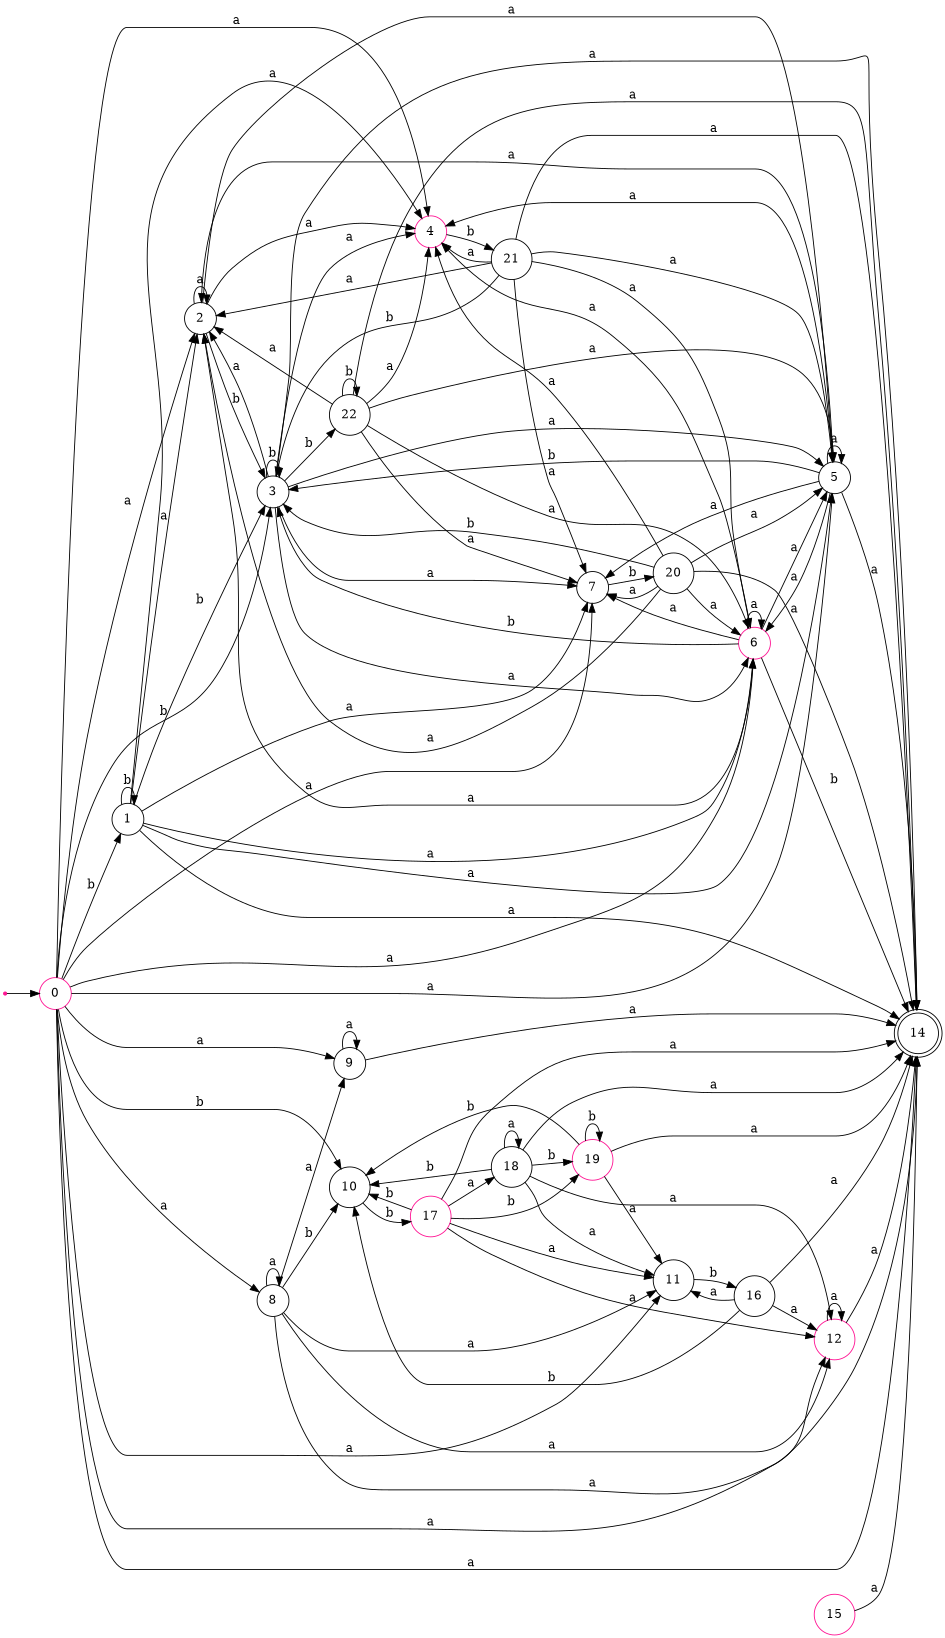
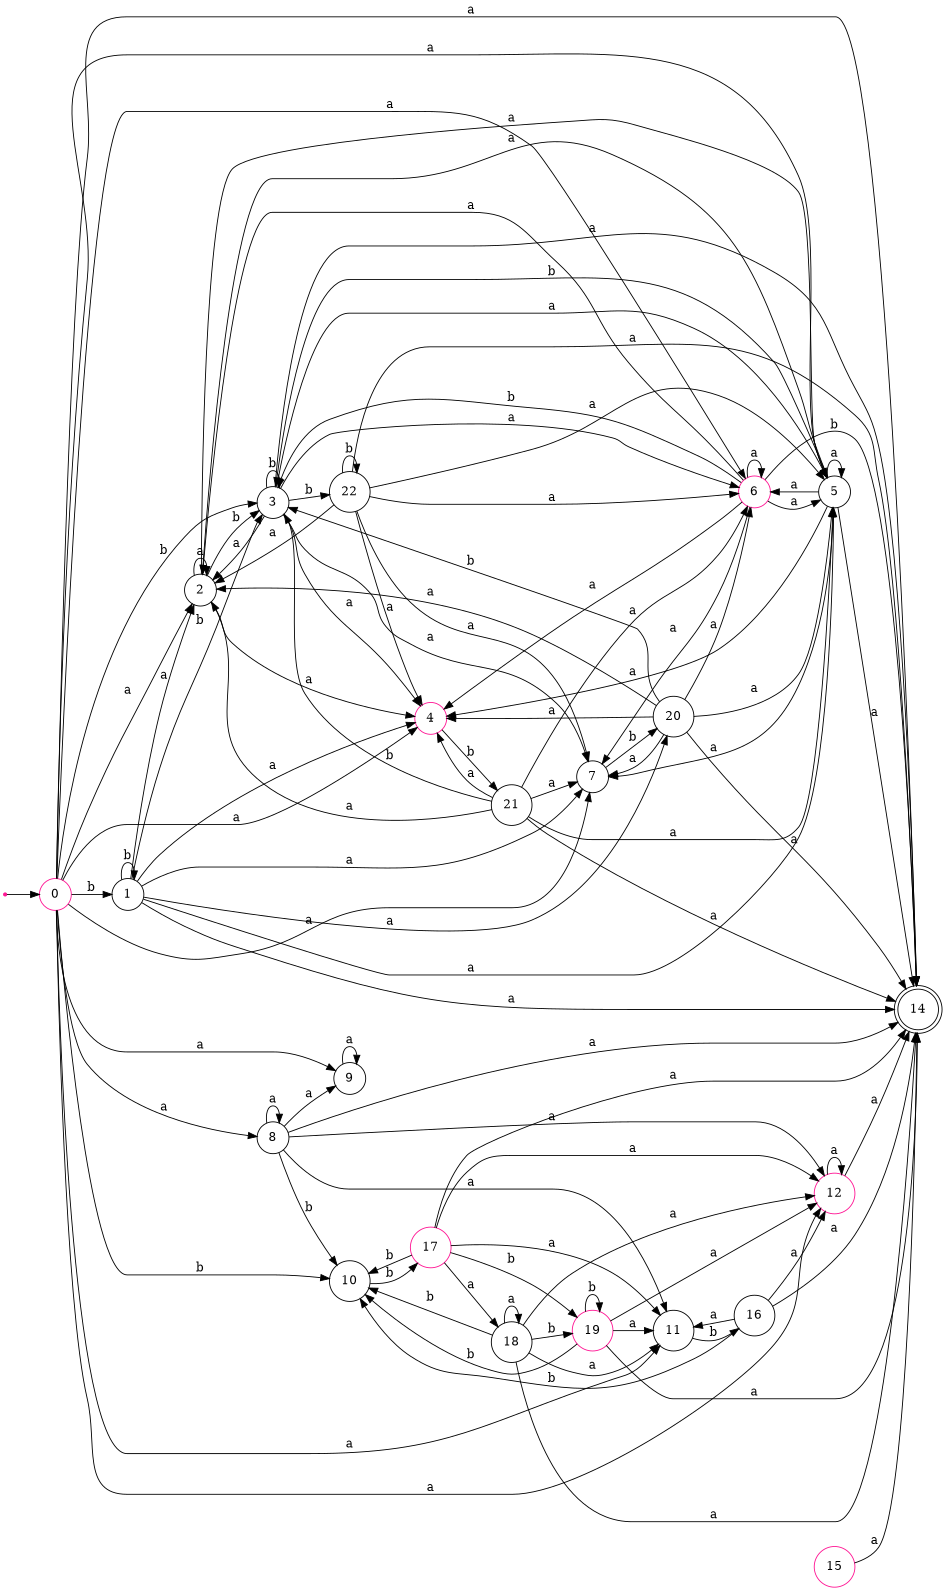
edge "1" -> "6": now "1" -> "20"
edge "9" -> "14": removed, label "a"
edge "19" -> "12": added, label "a"
